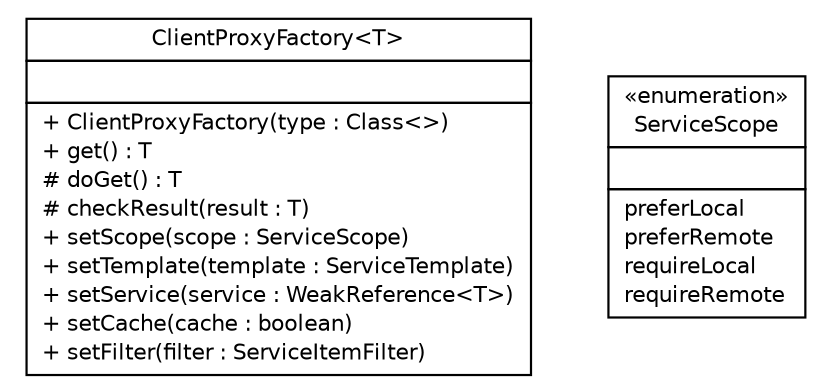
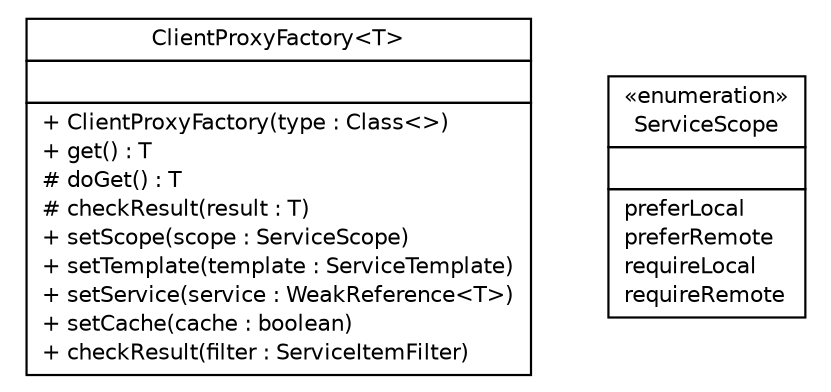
node "ClientProxyFactory<T>": text "+ setFilter(filter : ServiceItemFilter)" -> "+ checkResult(filter : ServiceItemFilter)"
